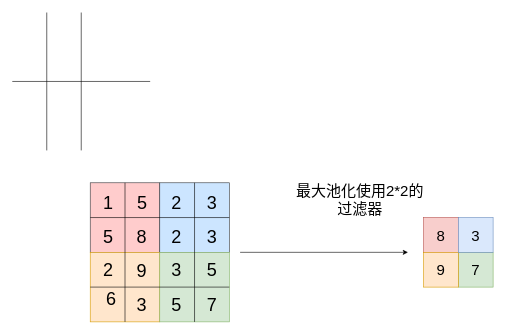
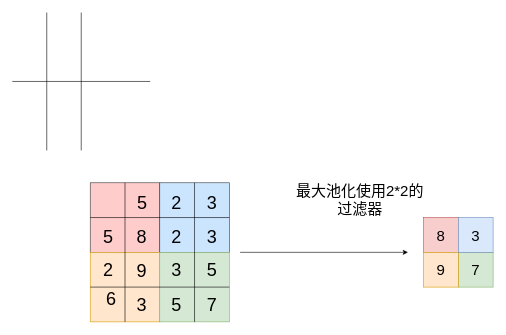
node "1": removed
